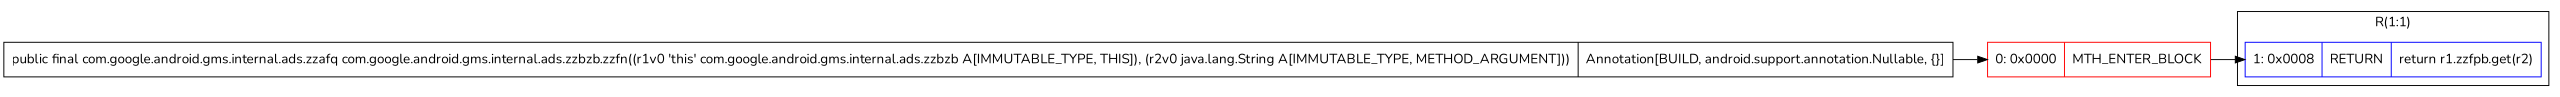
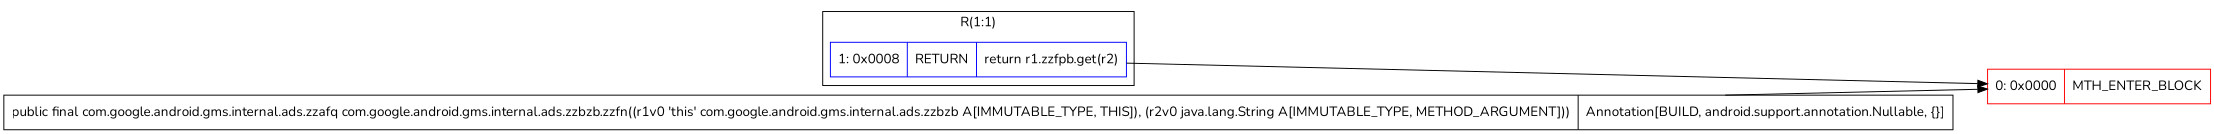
edge "0: 0x0000" -> "1: 0x0008": reversed
